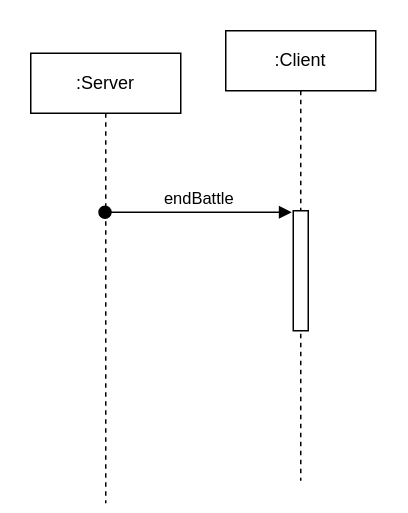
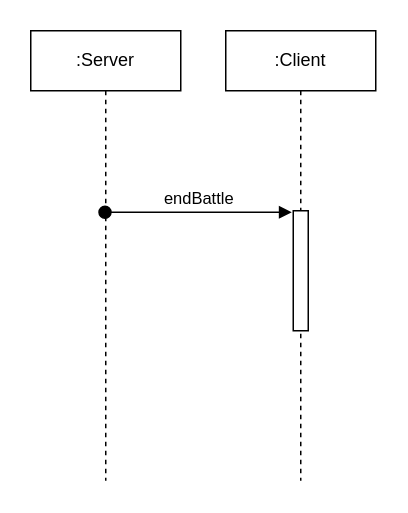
node ":Server": moved (106, 278) -> (106, 256)
